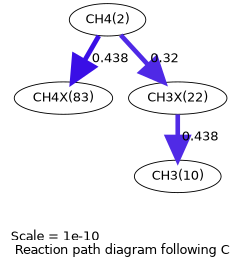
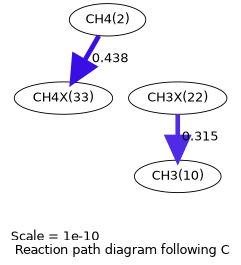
edge "CH4(2)" -> "CH3X(22)": removed, label "0.32"
node "CH4X(83)": label "CH4X(83)" -> "CH4X(33)"
edge "CH3X(22)" -> "CH3(10)": label " 0.438" -> " 0.315"
